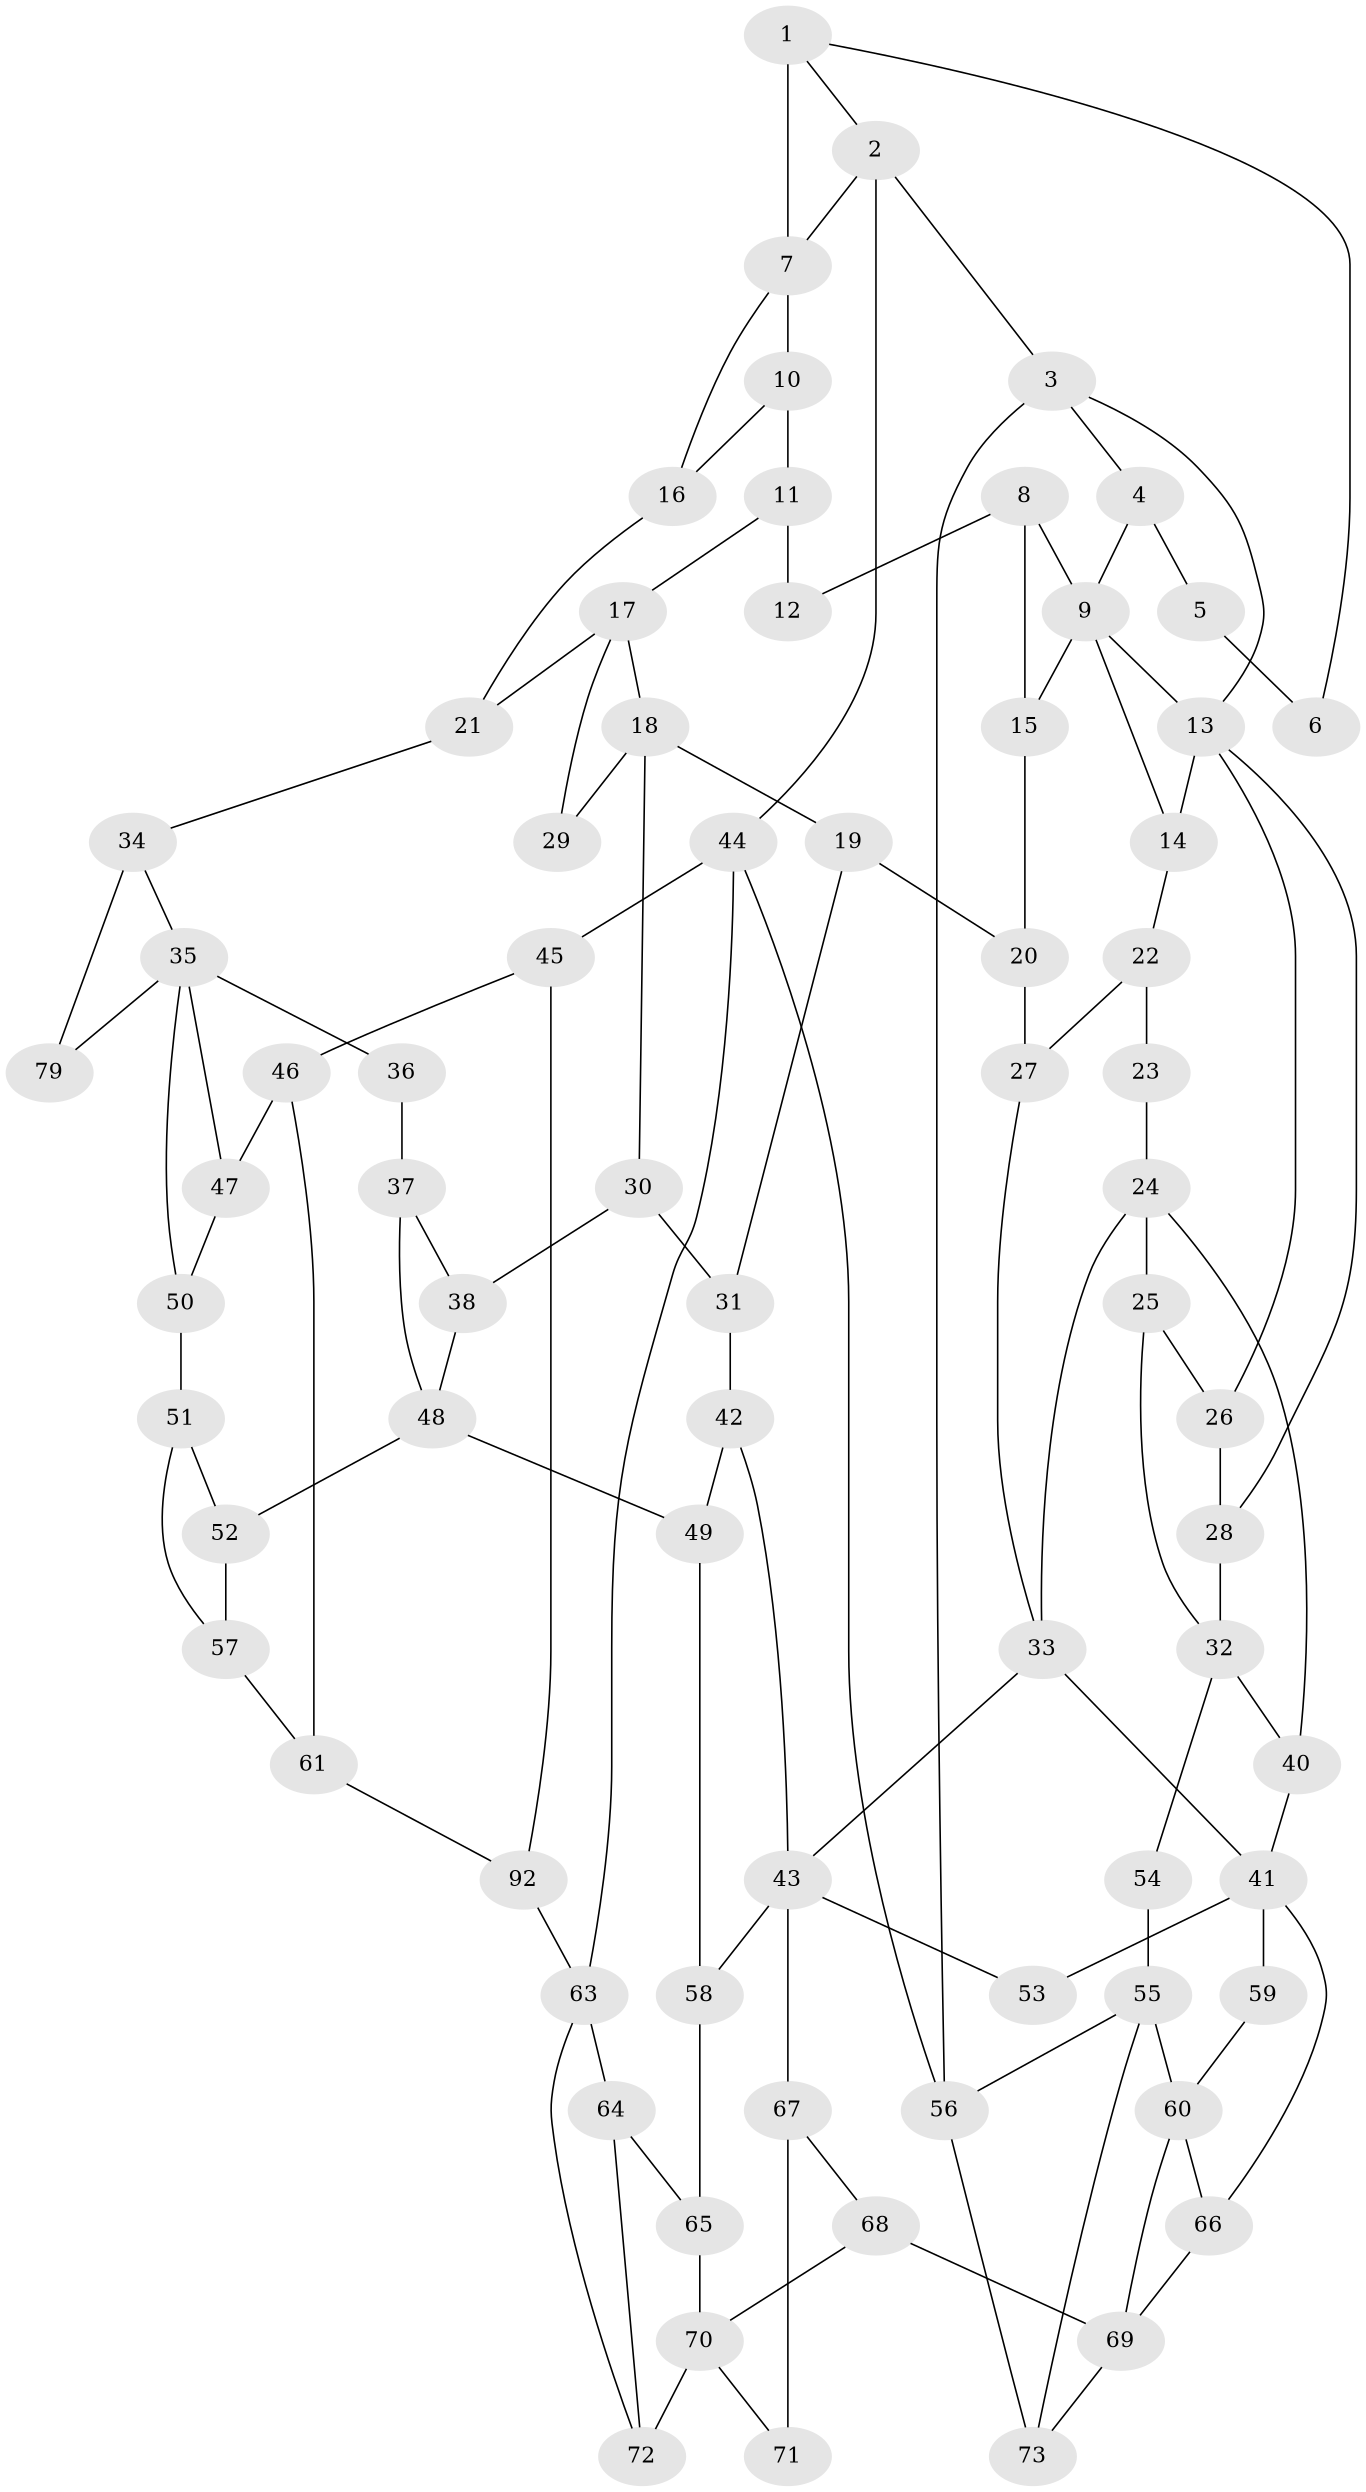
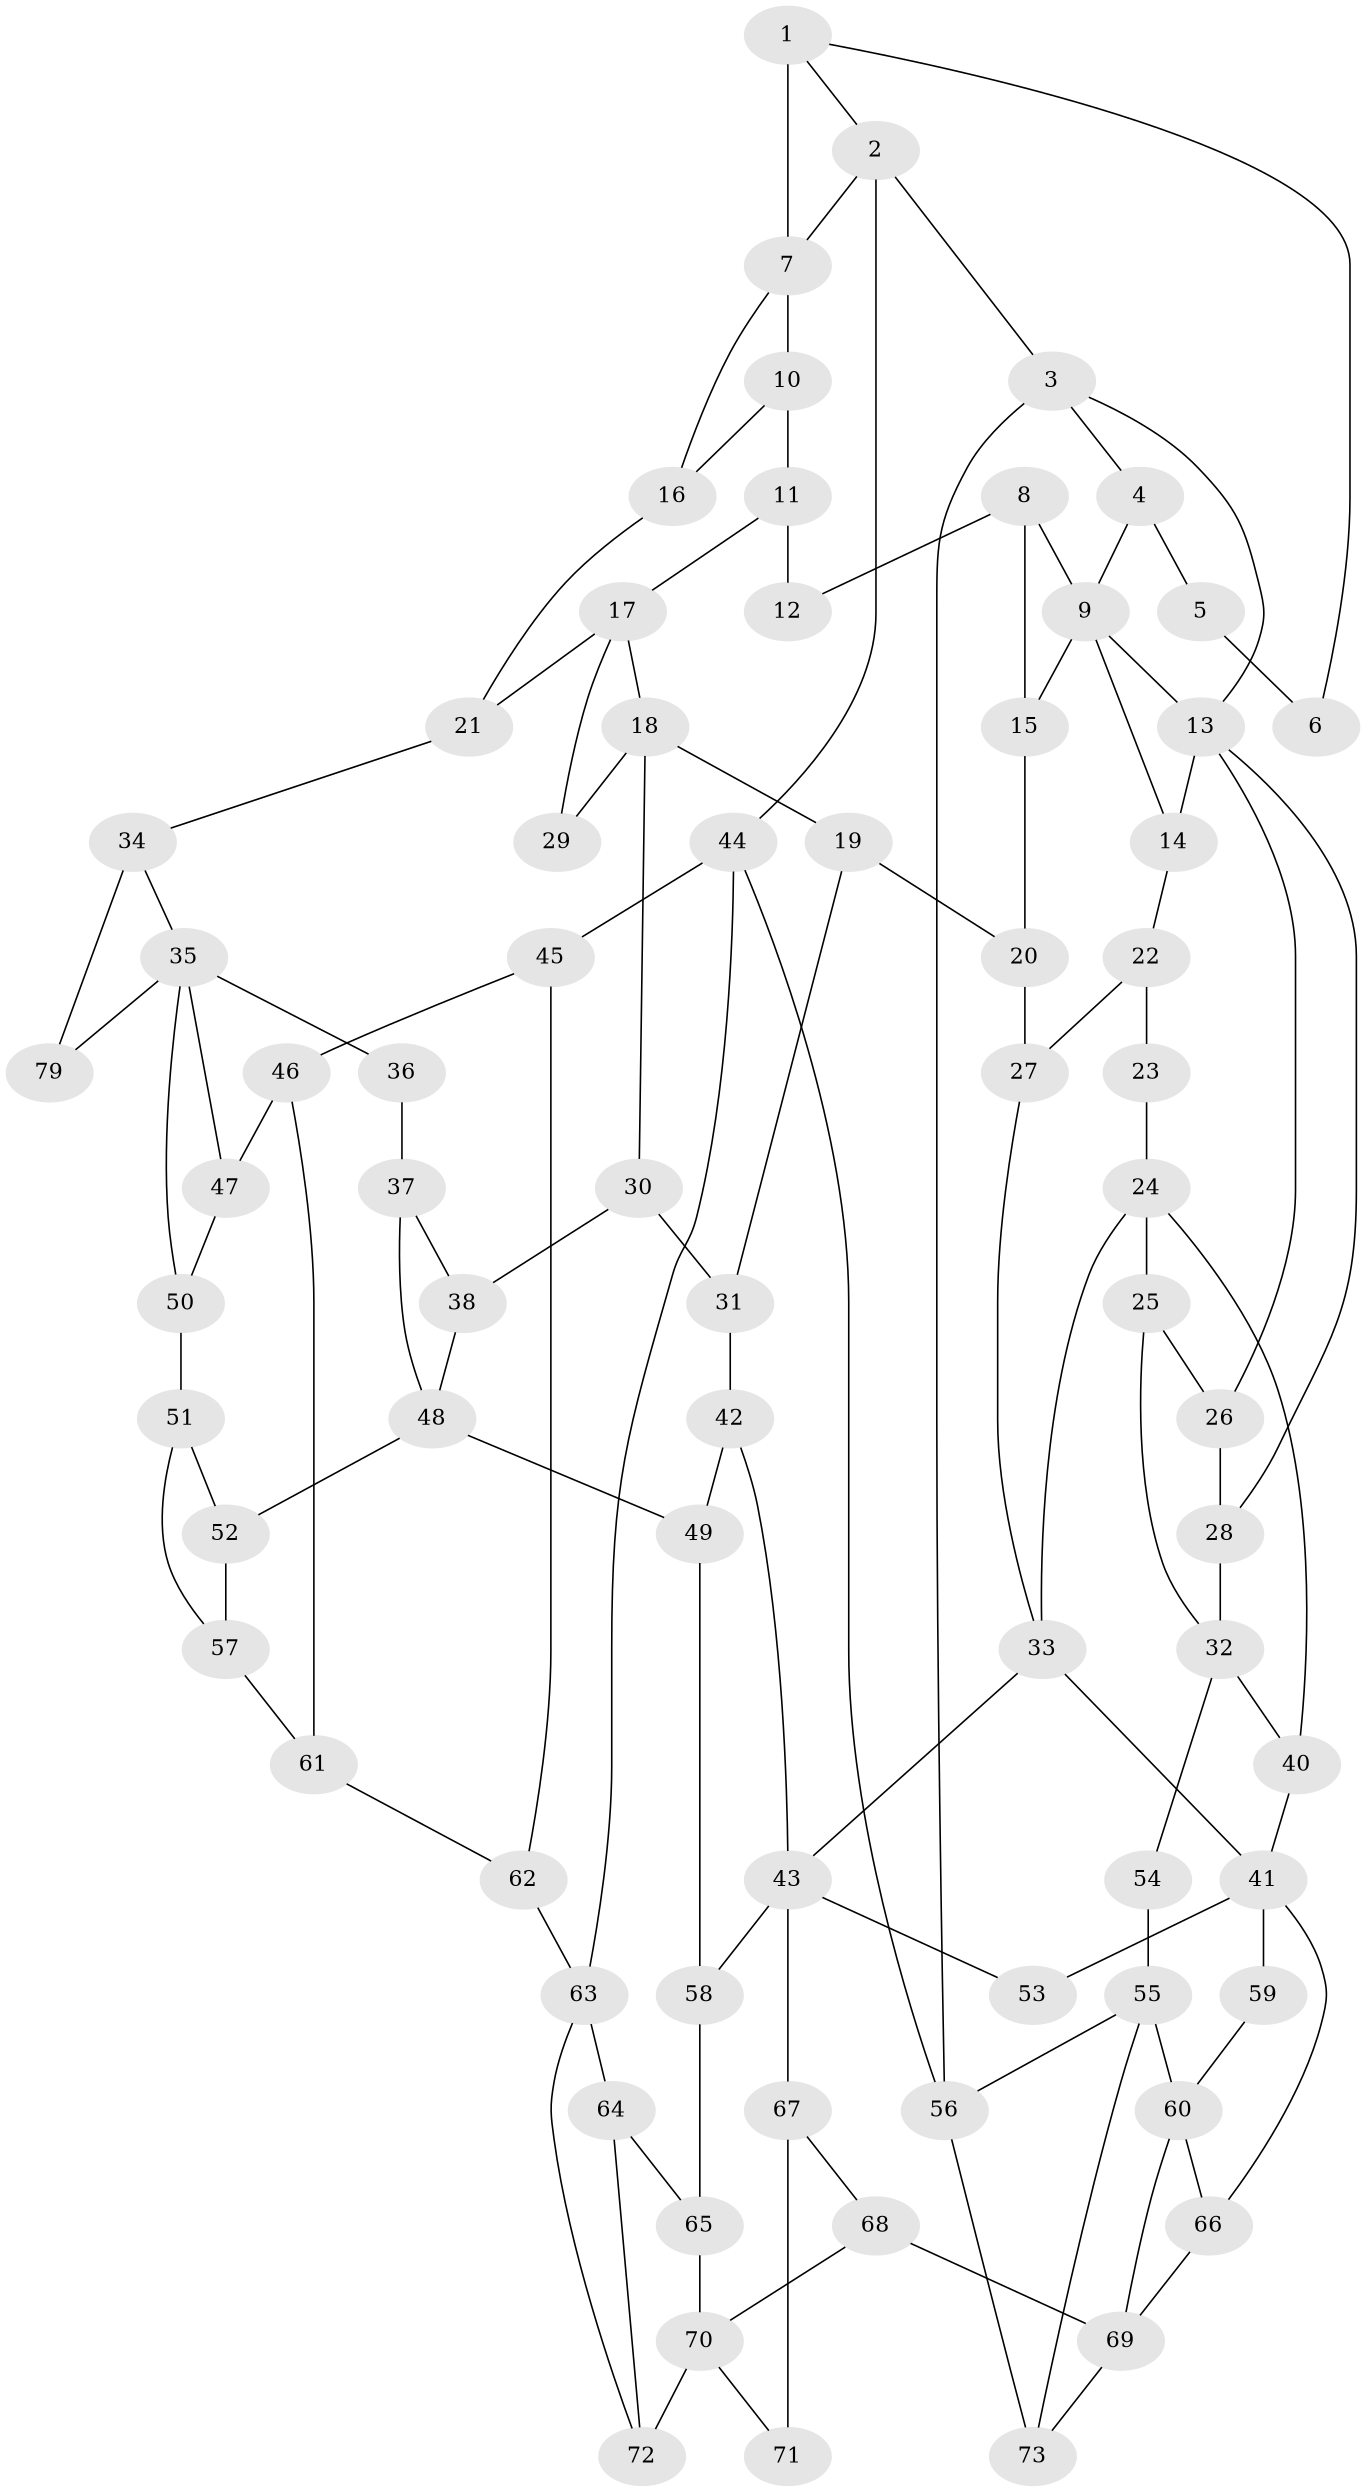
node "92": label "92" -> "62"
